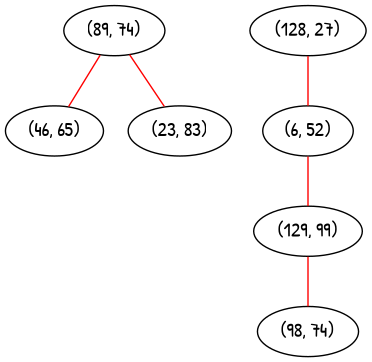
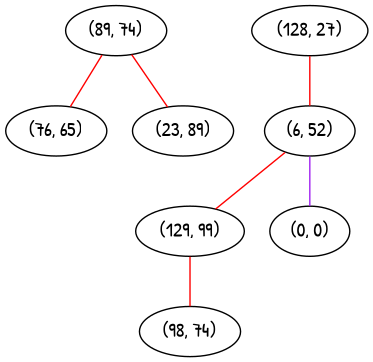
node "(46, 65)": label "(46, 65)" -> "(76, 65)"
node "(23, 83)": label "(23, 83)" -> "(23, 89)"
node "(0, 0)": added
